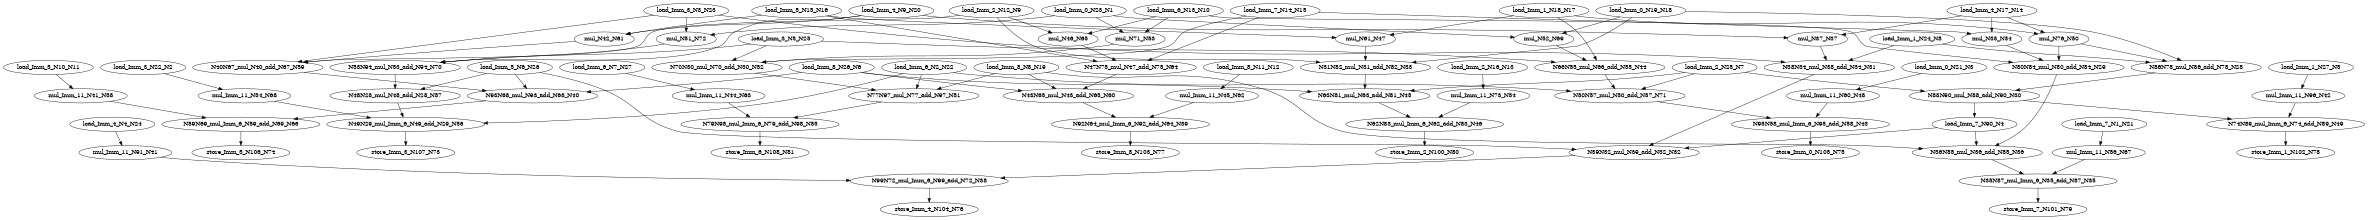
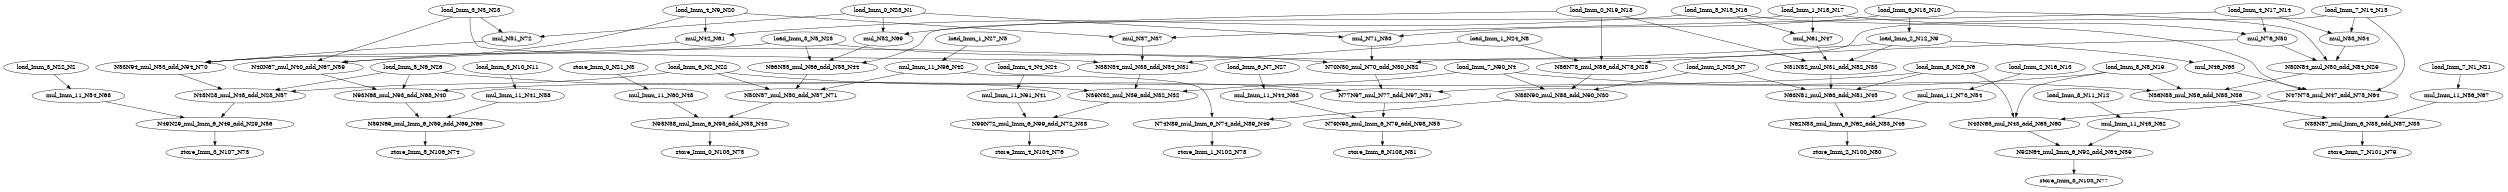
edge "load_Imm_6_N13_N10" -> "mul_N46_N65": now "load_Imm_6_N13_N10" -> "load_Imm_2_N12_N9"
node "load_Imm_0_N21_N3": label "load_Imm_0_N21_N3" -> "store_Imm_0_N21_N3"
edge "load_Imm_2_N25_N7" -> "N50N57_mul_N50_add_N57_N71": now "mul_Imm_11_N96_N42" -> "N50N57_mul_N50_add_N57_N71"
edge "N88N90_mul_N88_add_N90_N30" -> "load_Imm_7_N90_N4": reversed
edge "load_Imm_6_N2_N22" -> "N49N29_mul_Imm_6_N49_add_N29_N56": now "load_Imm_6_N2_N22" -> "N48N28_mul_N48_add_N28_N57"
